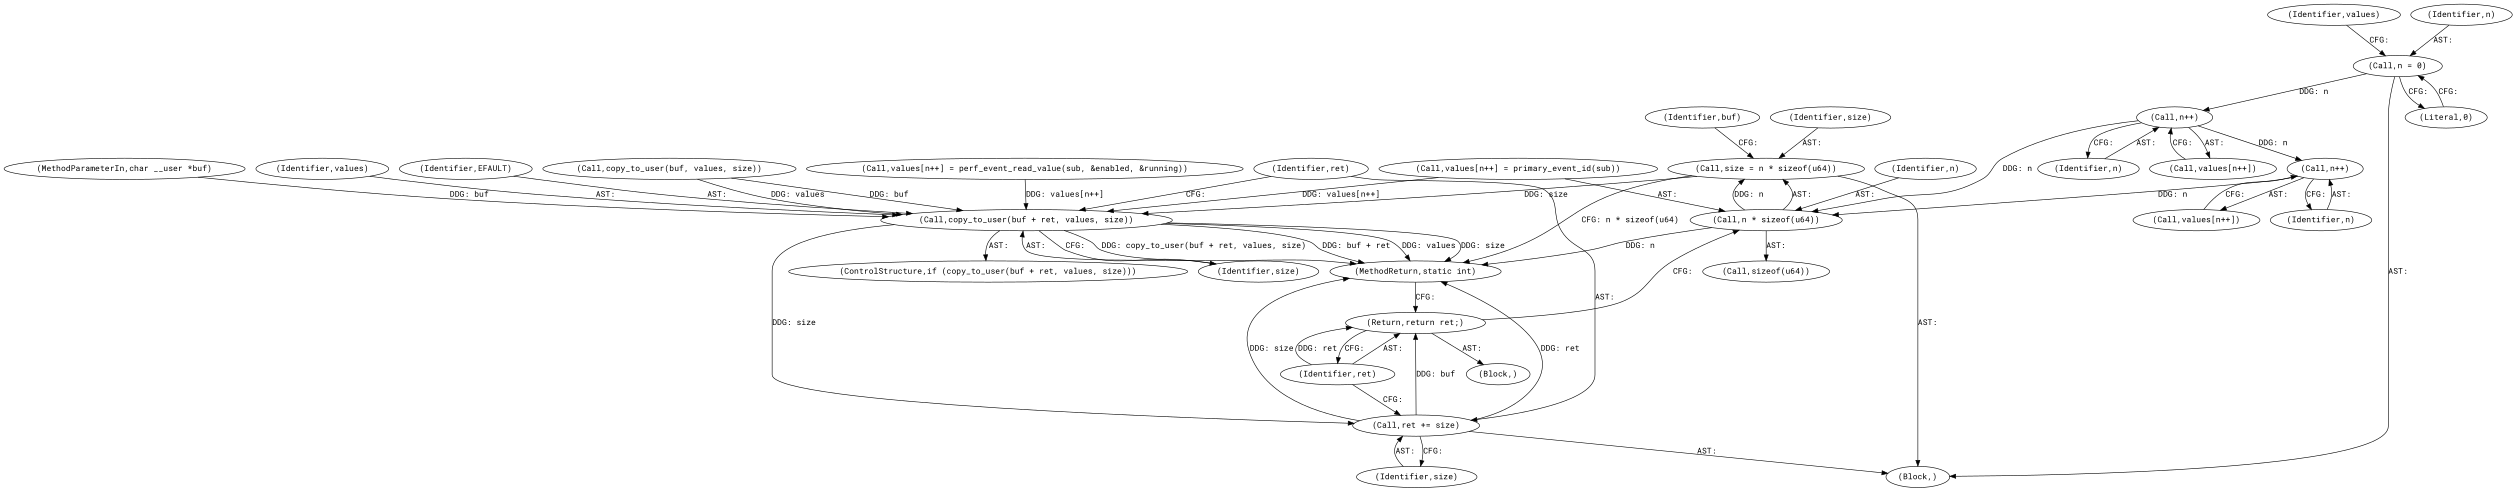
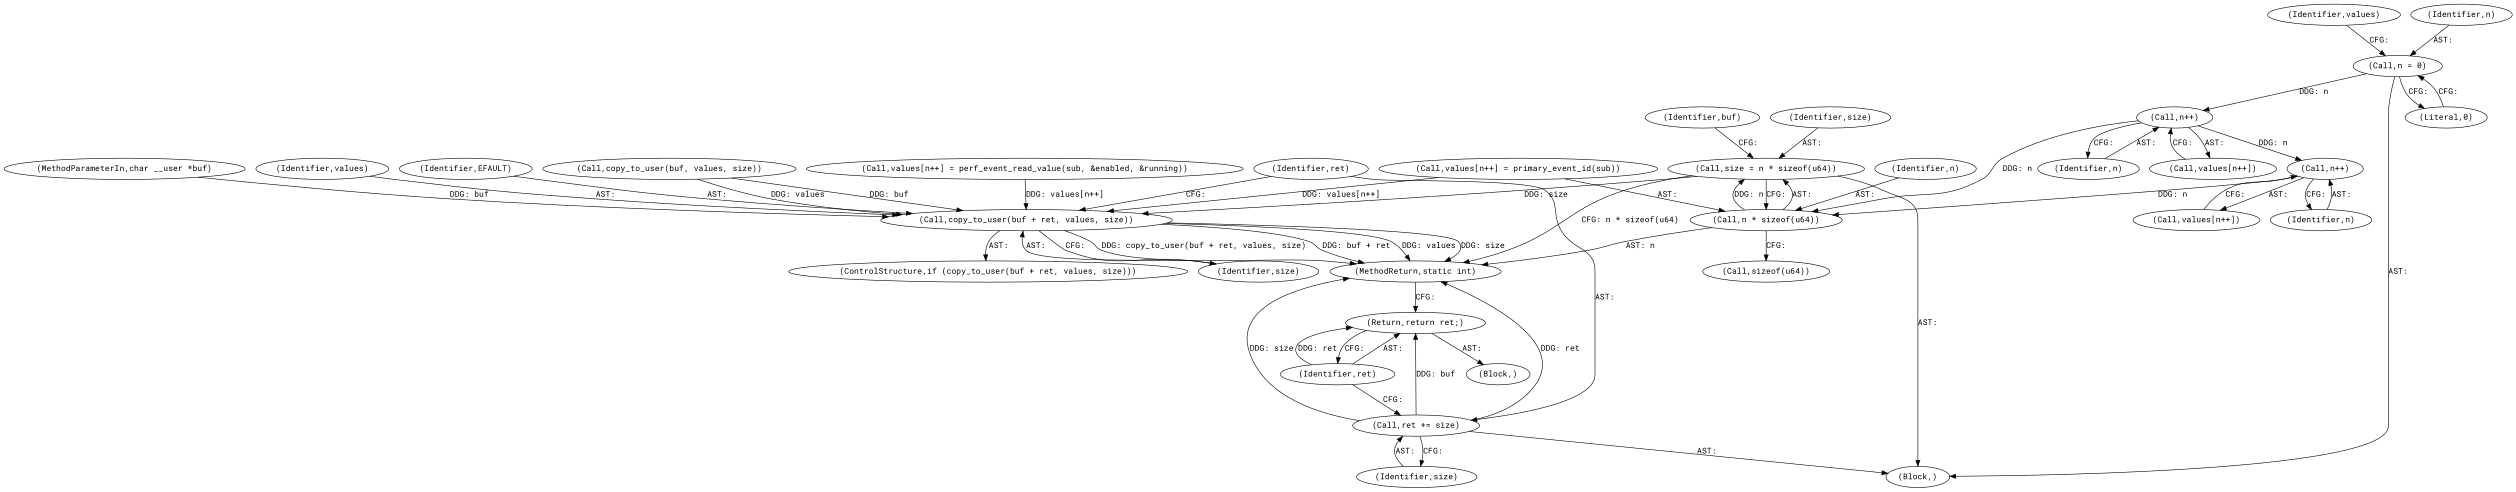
edge "(Call,n * sizeof(u64))" -> "(MethodReturn,static int)": label "DDG: n" -> "AST: n"
edge "(Call,n * sizeof(u64))" -> "(Call,sizeof(u64))": label "AST: " -> "CFG: "
edge "(Return,return ret;)" -> "(Call,n * sizeof(u64))": now "(Call,size = n * sizeof(u64))" -> "(Call,n * sizeof(u64))"
edge "(Call,copy_to_user(buf + ret, values, size))" -> "(Call,ret += size)": removed, label "DDG: size"
